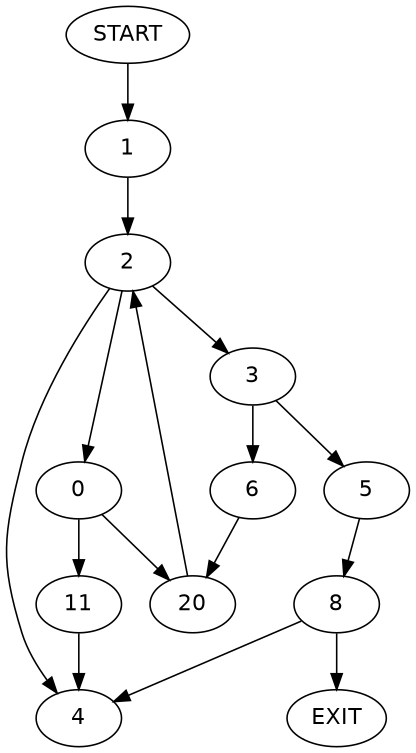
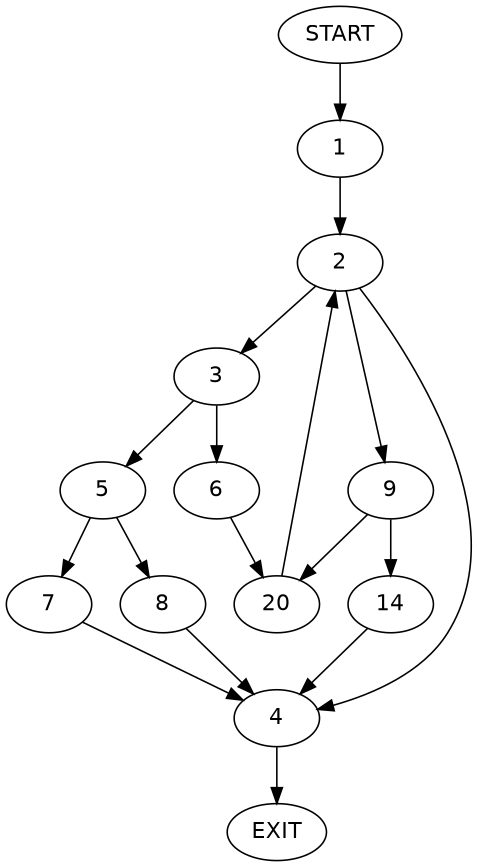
node "0": label "0" -> "9"
node "7": added
node "11": label "11" -> "14"
edge "8" -> "EXIT": now "4" -> "EXIT"
